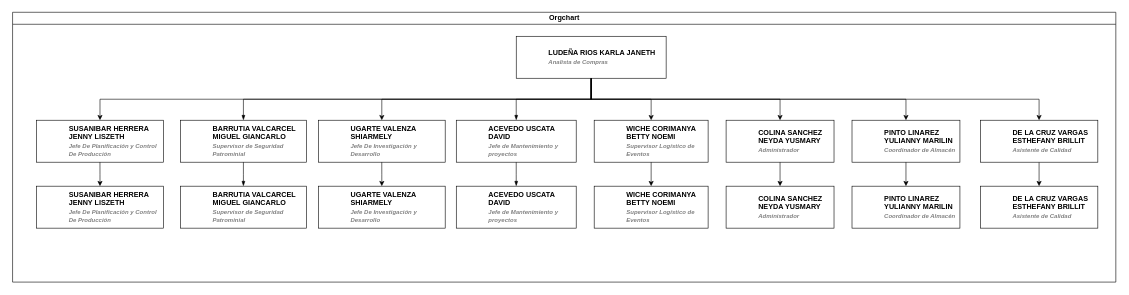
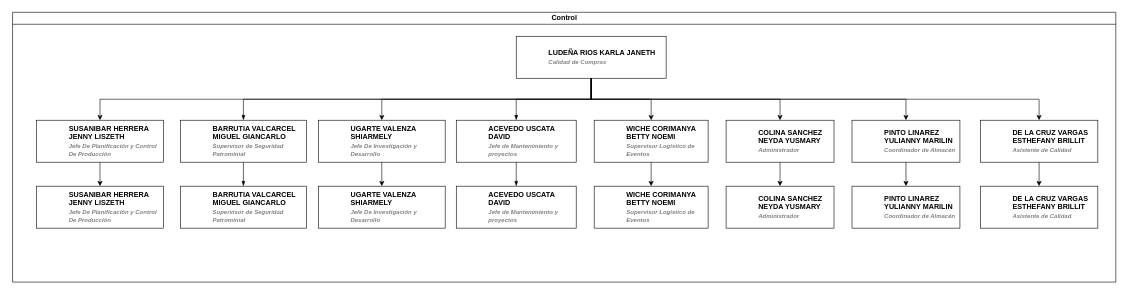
node "Orgchart": label "Orgchart" -> "Control"
node "LUDEÑA RIOS KARLA JANETH Analista de Compras": label "LUDEÑA RIOS KARLA JANETH Analista de Compras" -> "LUDEÑA RIOS KARLA JANETH Calidad de Compras"
